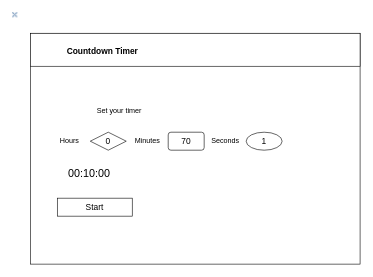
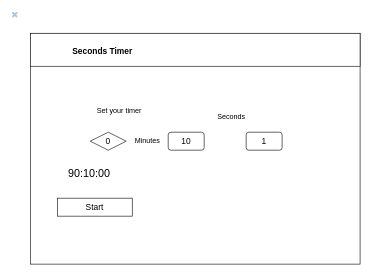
node "Countdown Timer": label "Countdown Timer" -> "Seconds Timer"
node "Hours": removed
node "70": label "70" -> "10"
node "Seconds": moved (225, 141) -> (231, 117)
node "1": shape ellipse -> rounded rectangle
node "00:10:00": label "00:10:00" -> "90:10:00"
